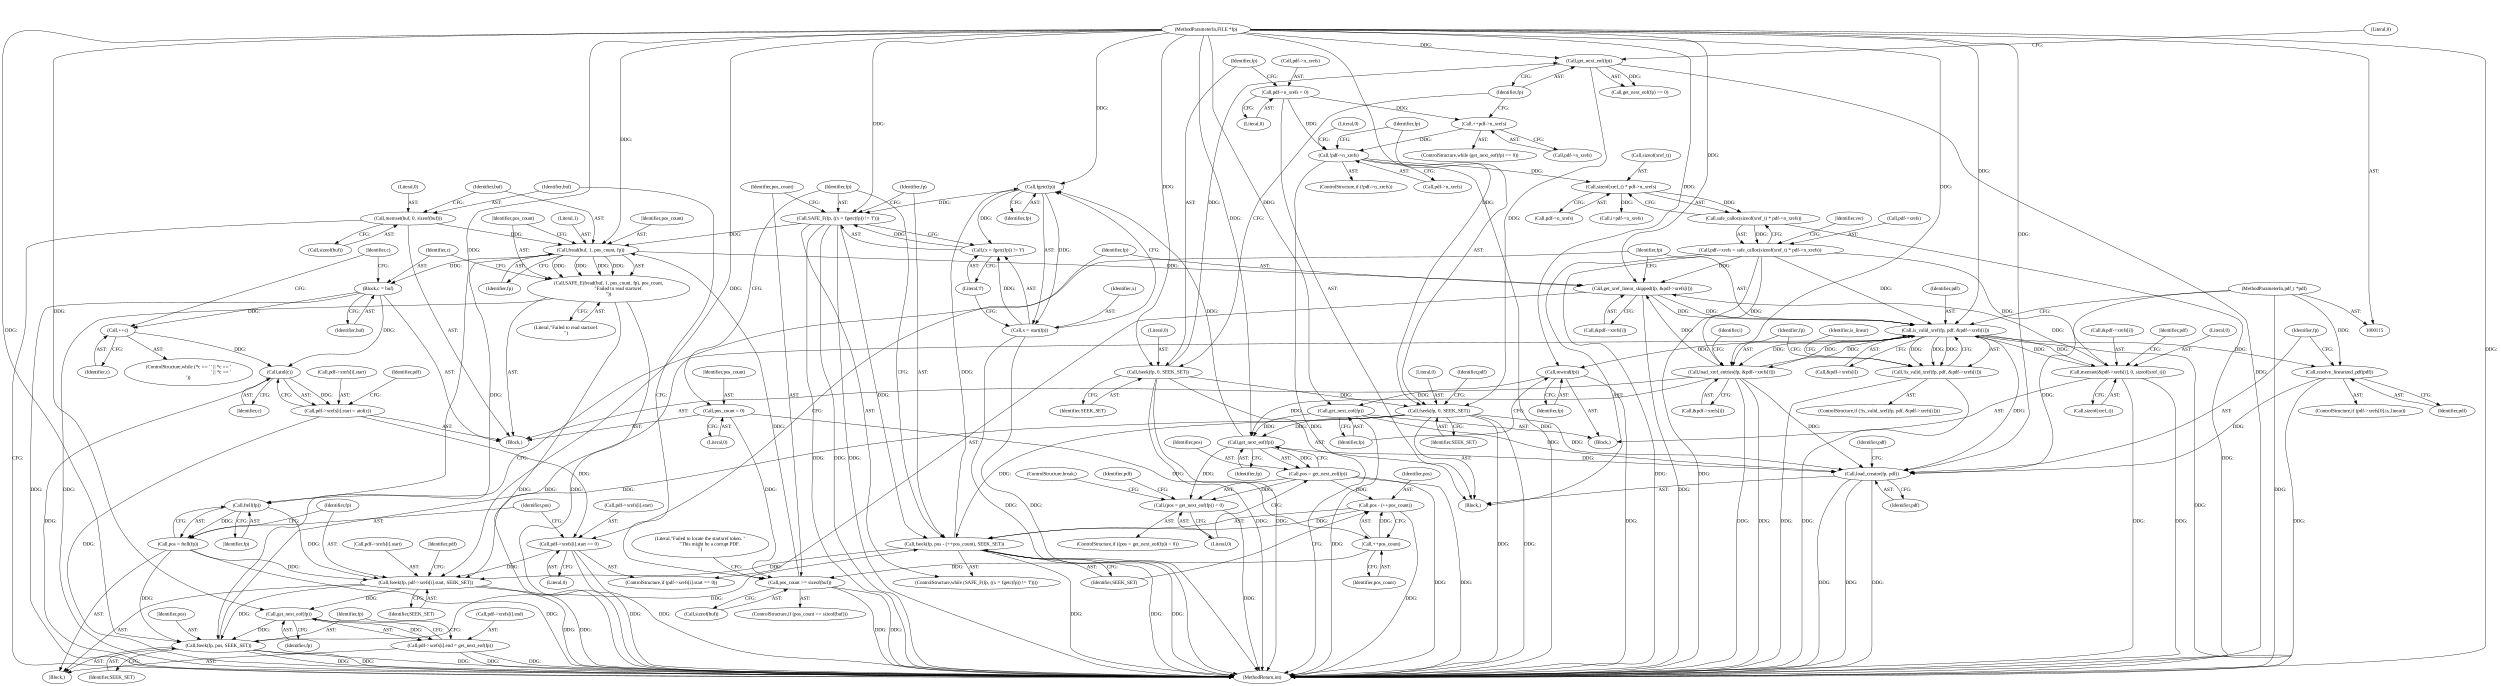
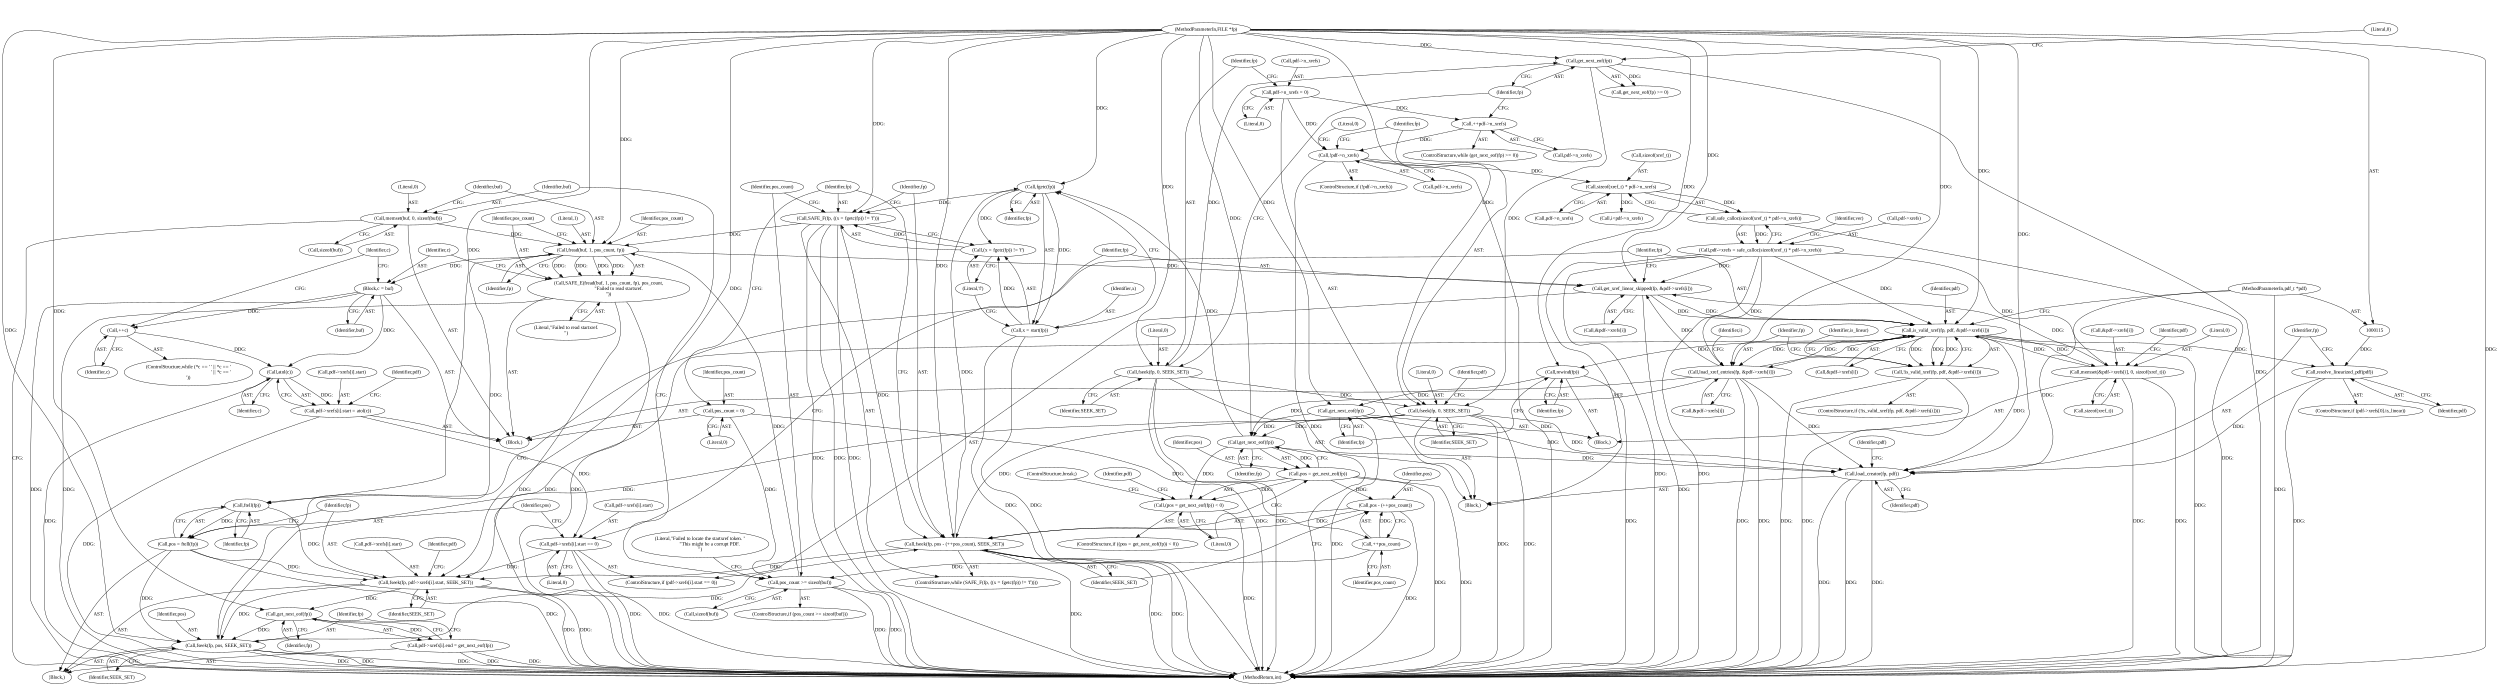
edge "(MethodParameterIn,FILE *fp)" -> "(Call,fseek(fp, pos - (++pos_count), SEEK_SET))": added, label "DDG:"
edge "(MethodParameterIn,pdf_t *pdf)" -> "(Call,resolve_linearized_pdf(pdf))": now "1000115" -> "(Call,resolve_linearized_pdf(pdf))"
node "(Call,pdf->xrefs[i].end)": removed
